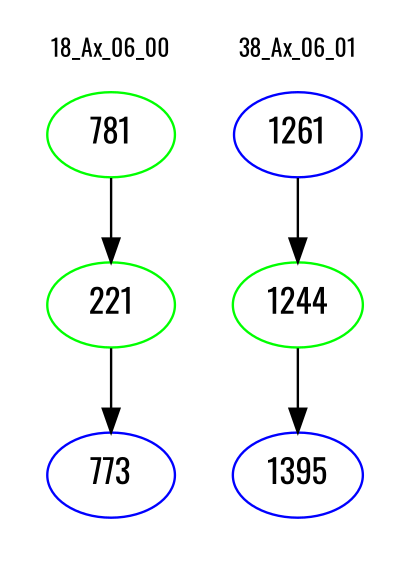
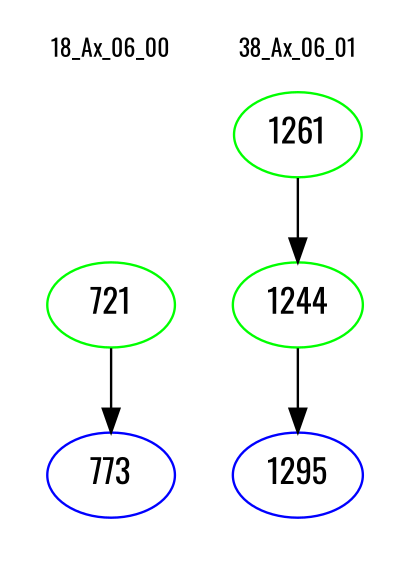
node "781": removed
node "1261": color blue -> green
node "221": label "221" -> "721"
node "1395": label "1395" -> "1295"
